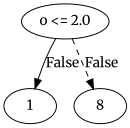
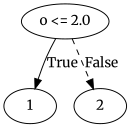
edge "o <= 2.0" -> "1": label "False" -> "True"
node "8": label "8" -> "2"
